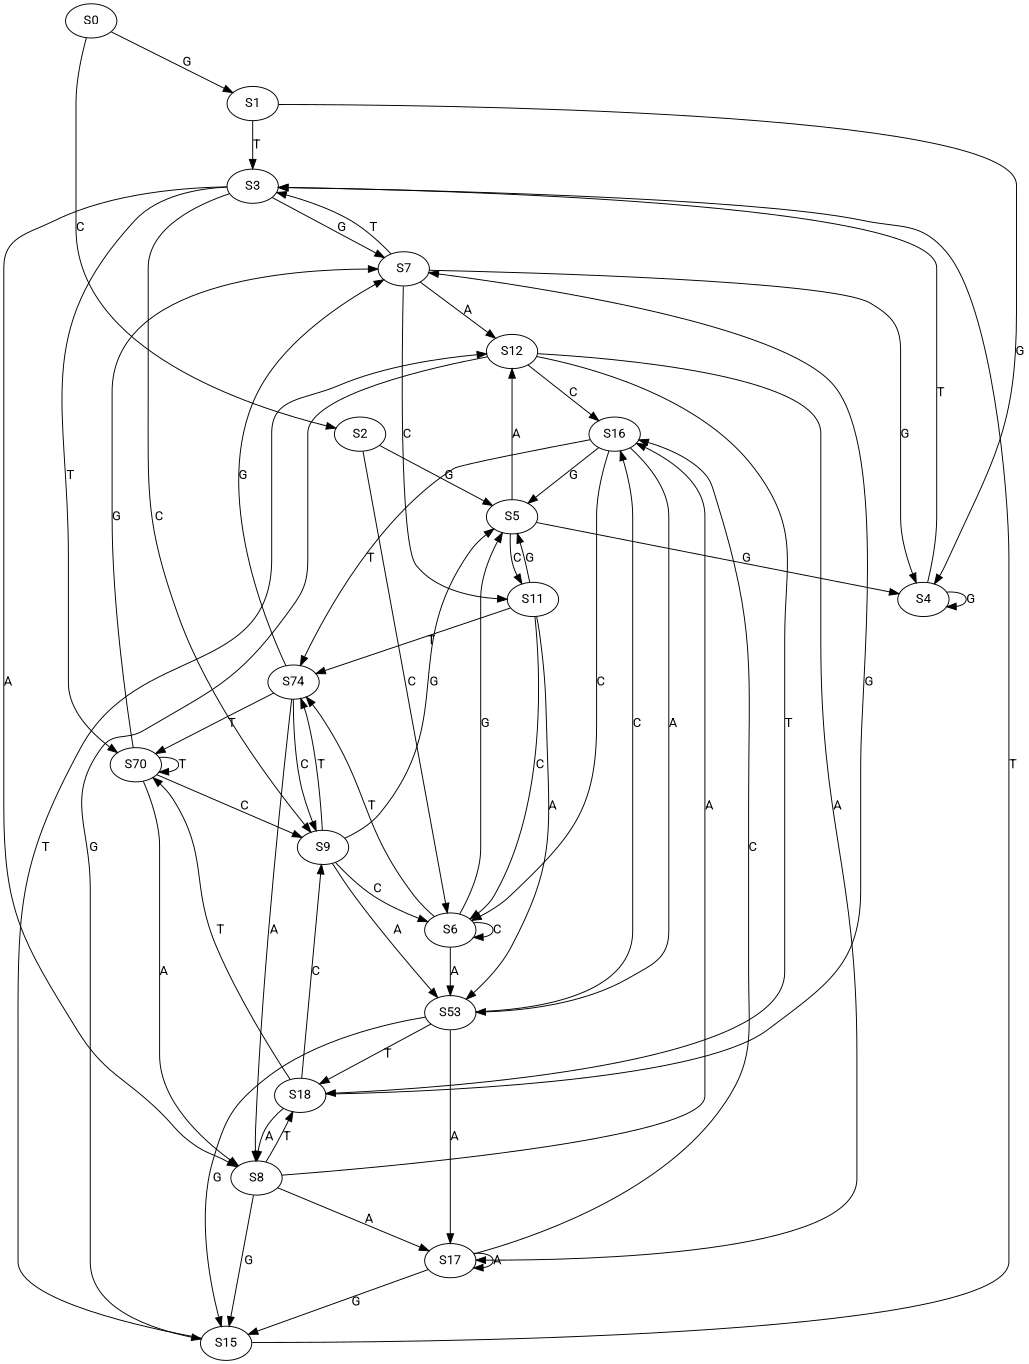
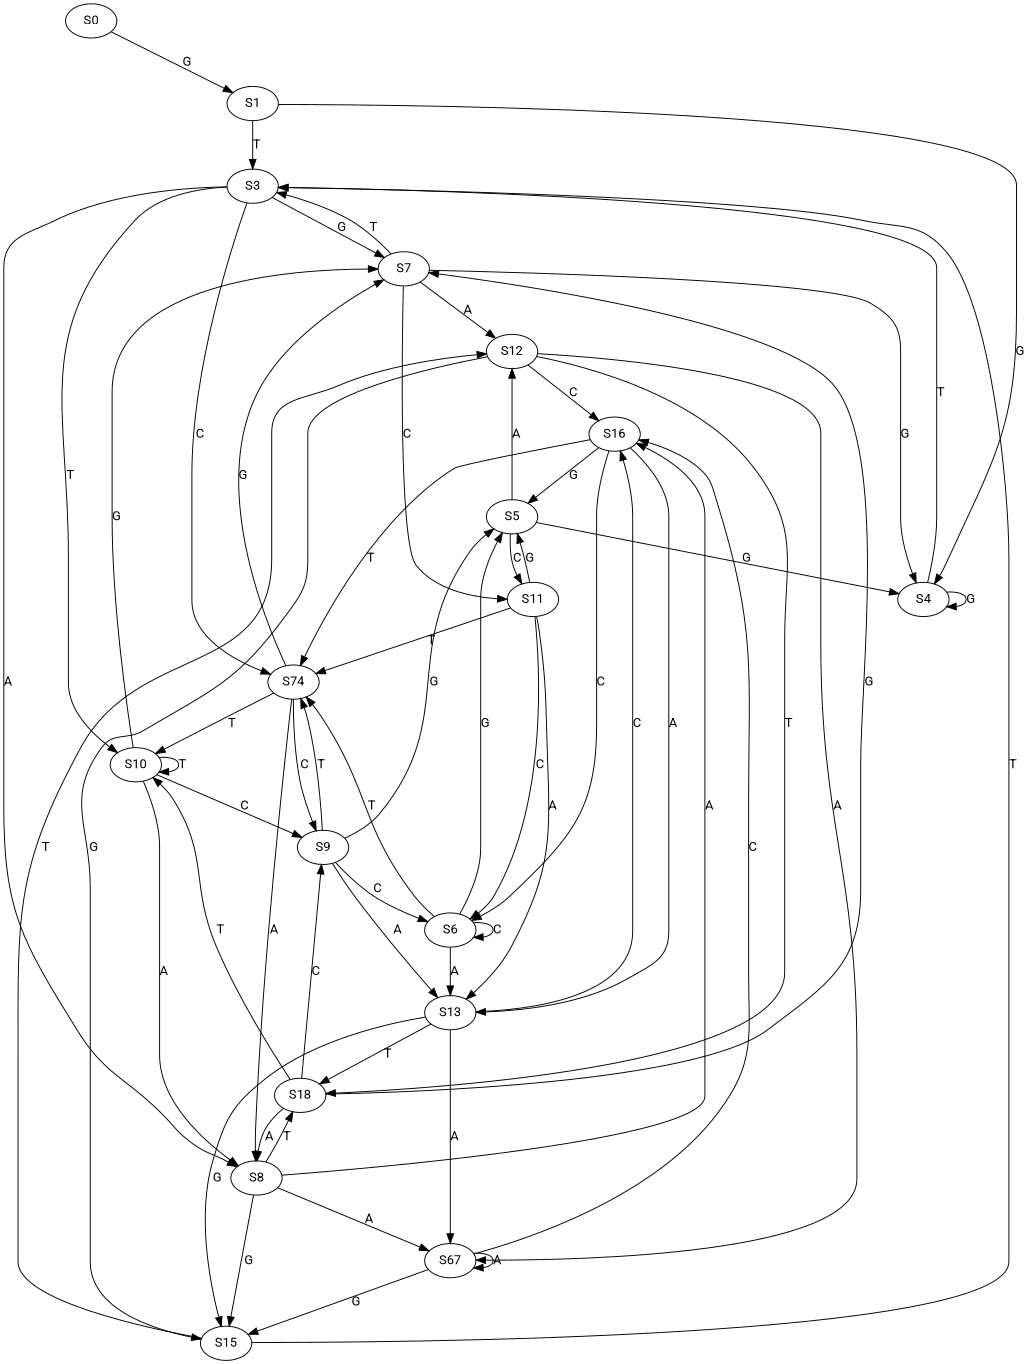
node "S2": removed
edge "S3" -> "S9": now "S3" -> "S74"
node "S70": label "S70" -> "S10"
node "S53": label "S53" -> "S13"
node "S17": label "S17" -> "S67"
